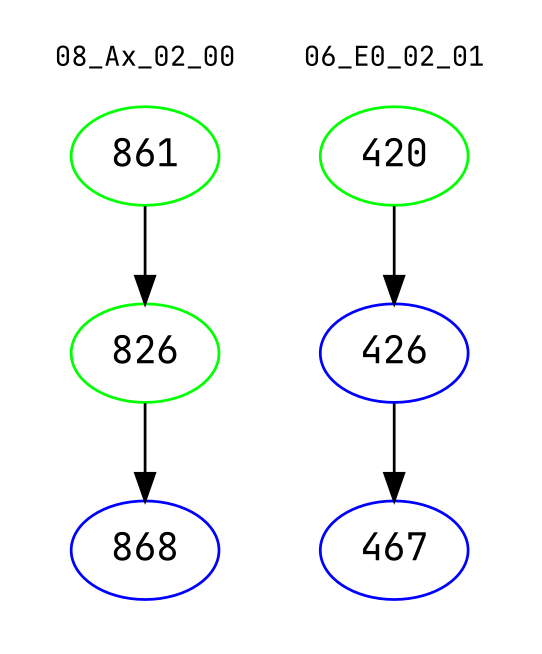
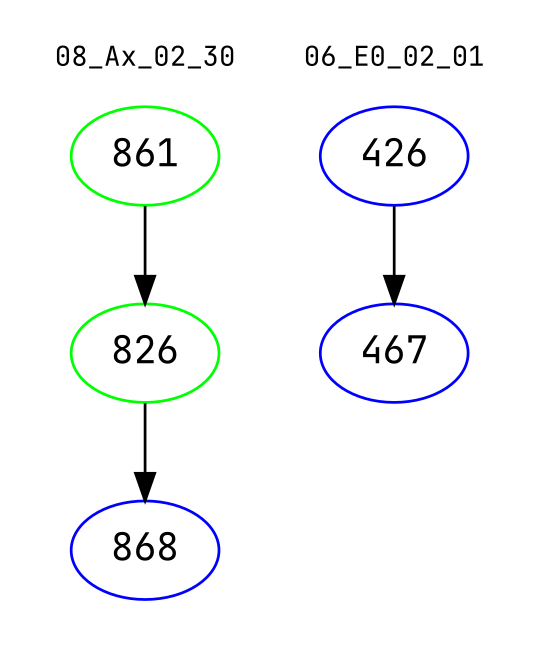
cluster "08_Ax_02_00": label "08_Ax_02_00" -> "08_Ax_02_30"
node "420": removed
